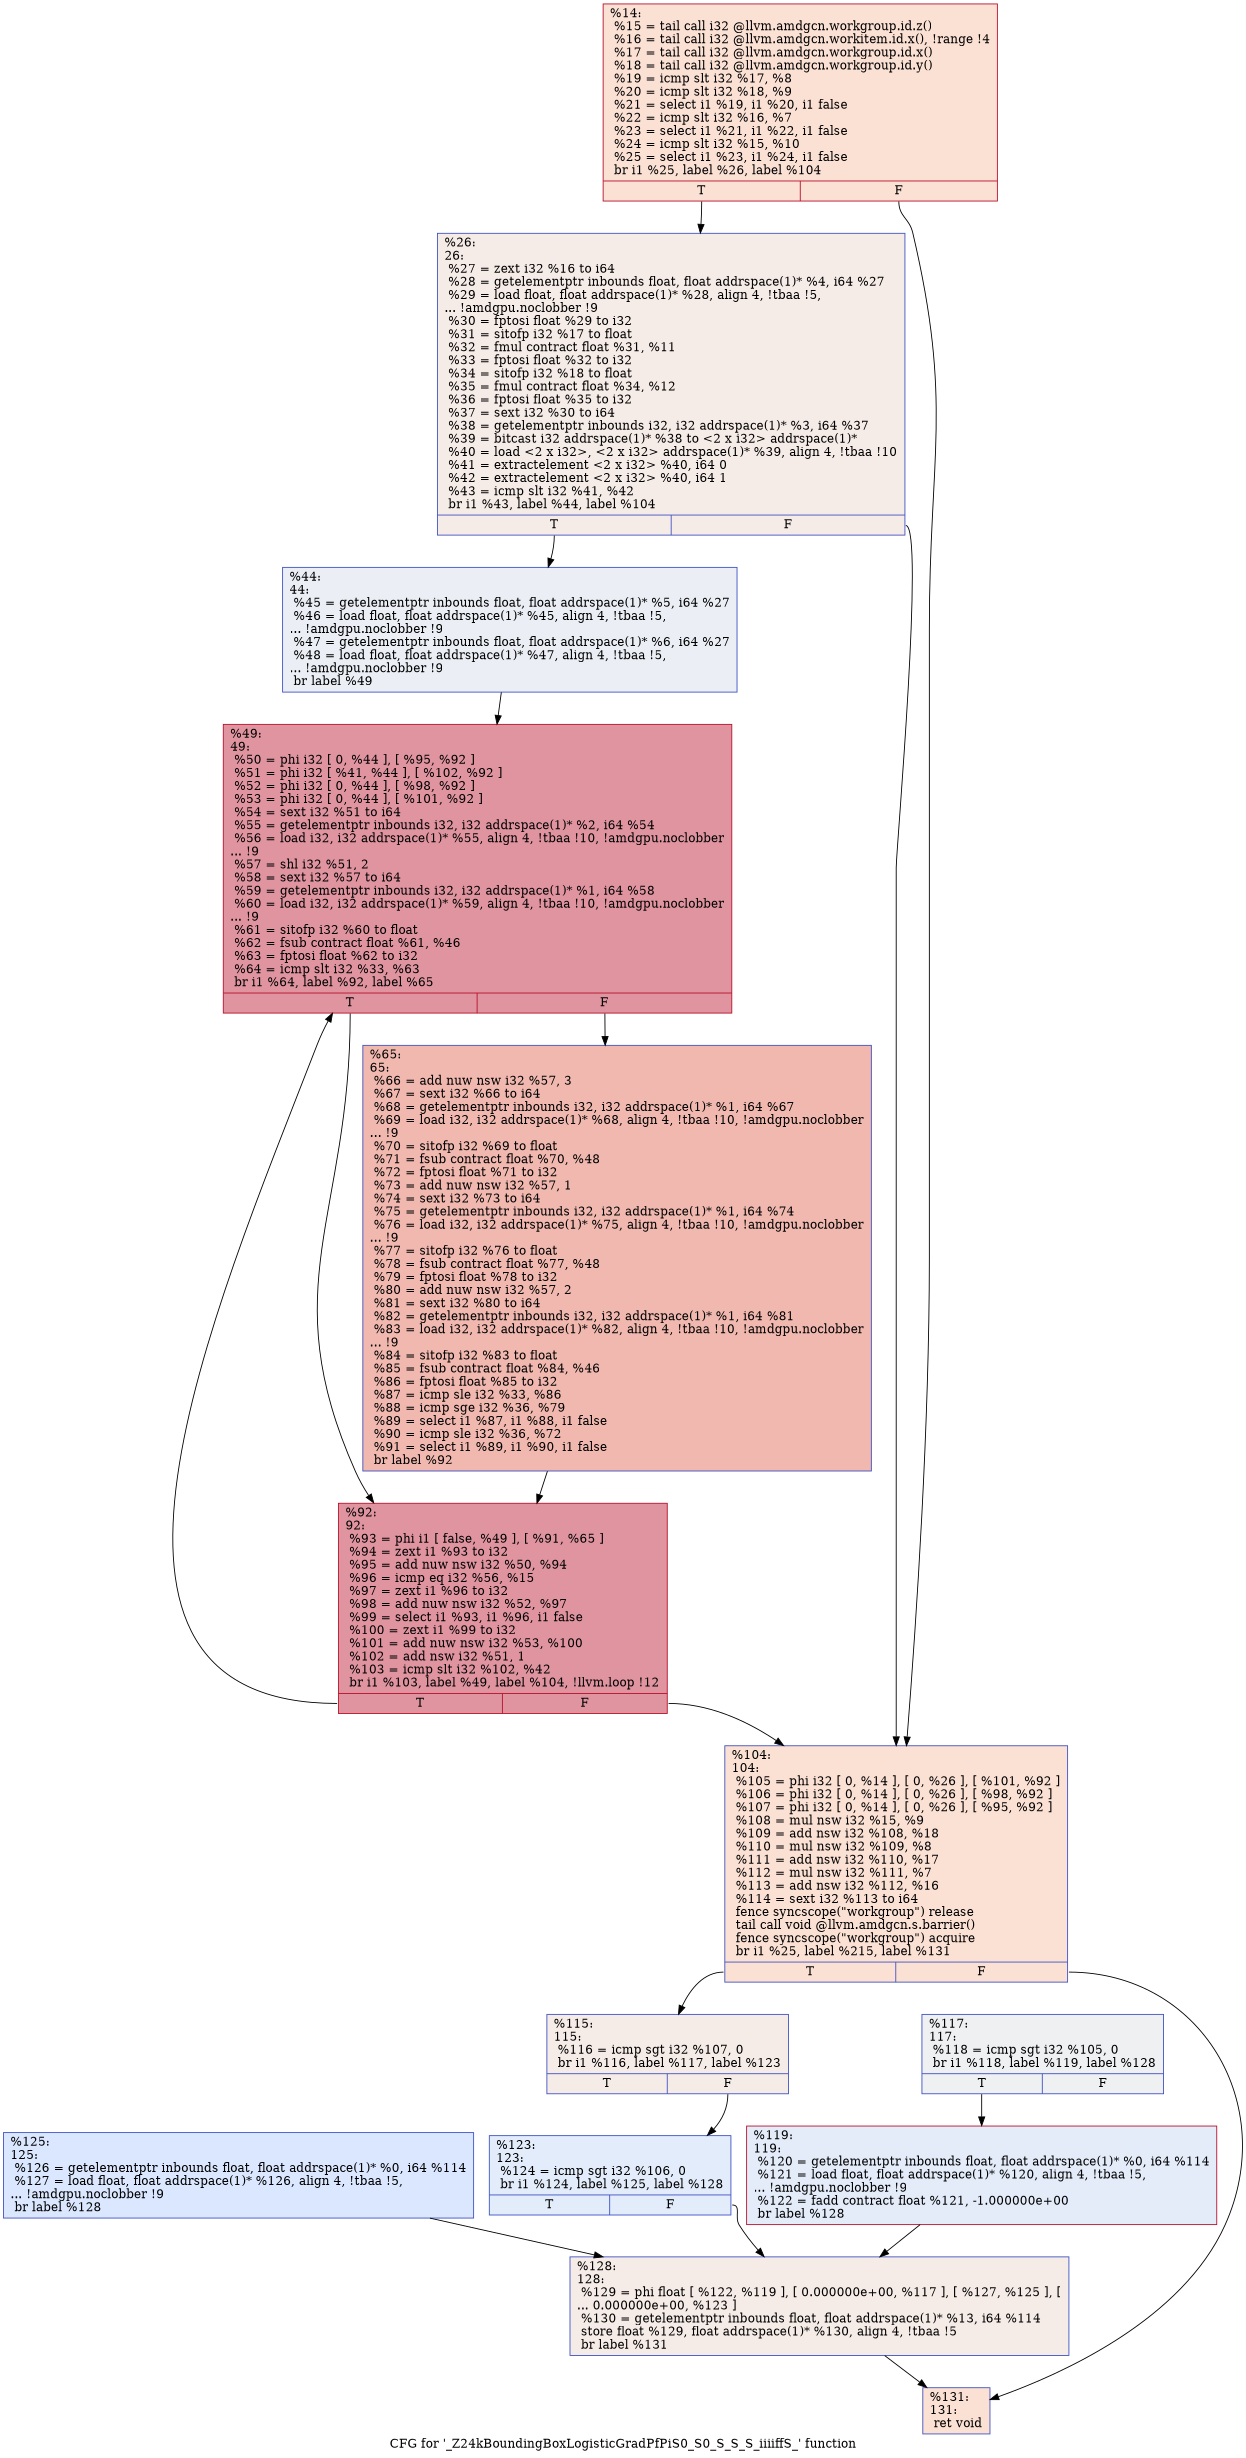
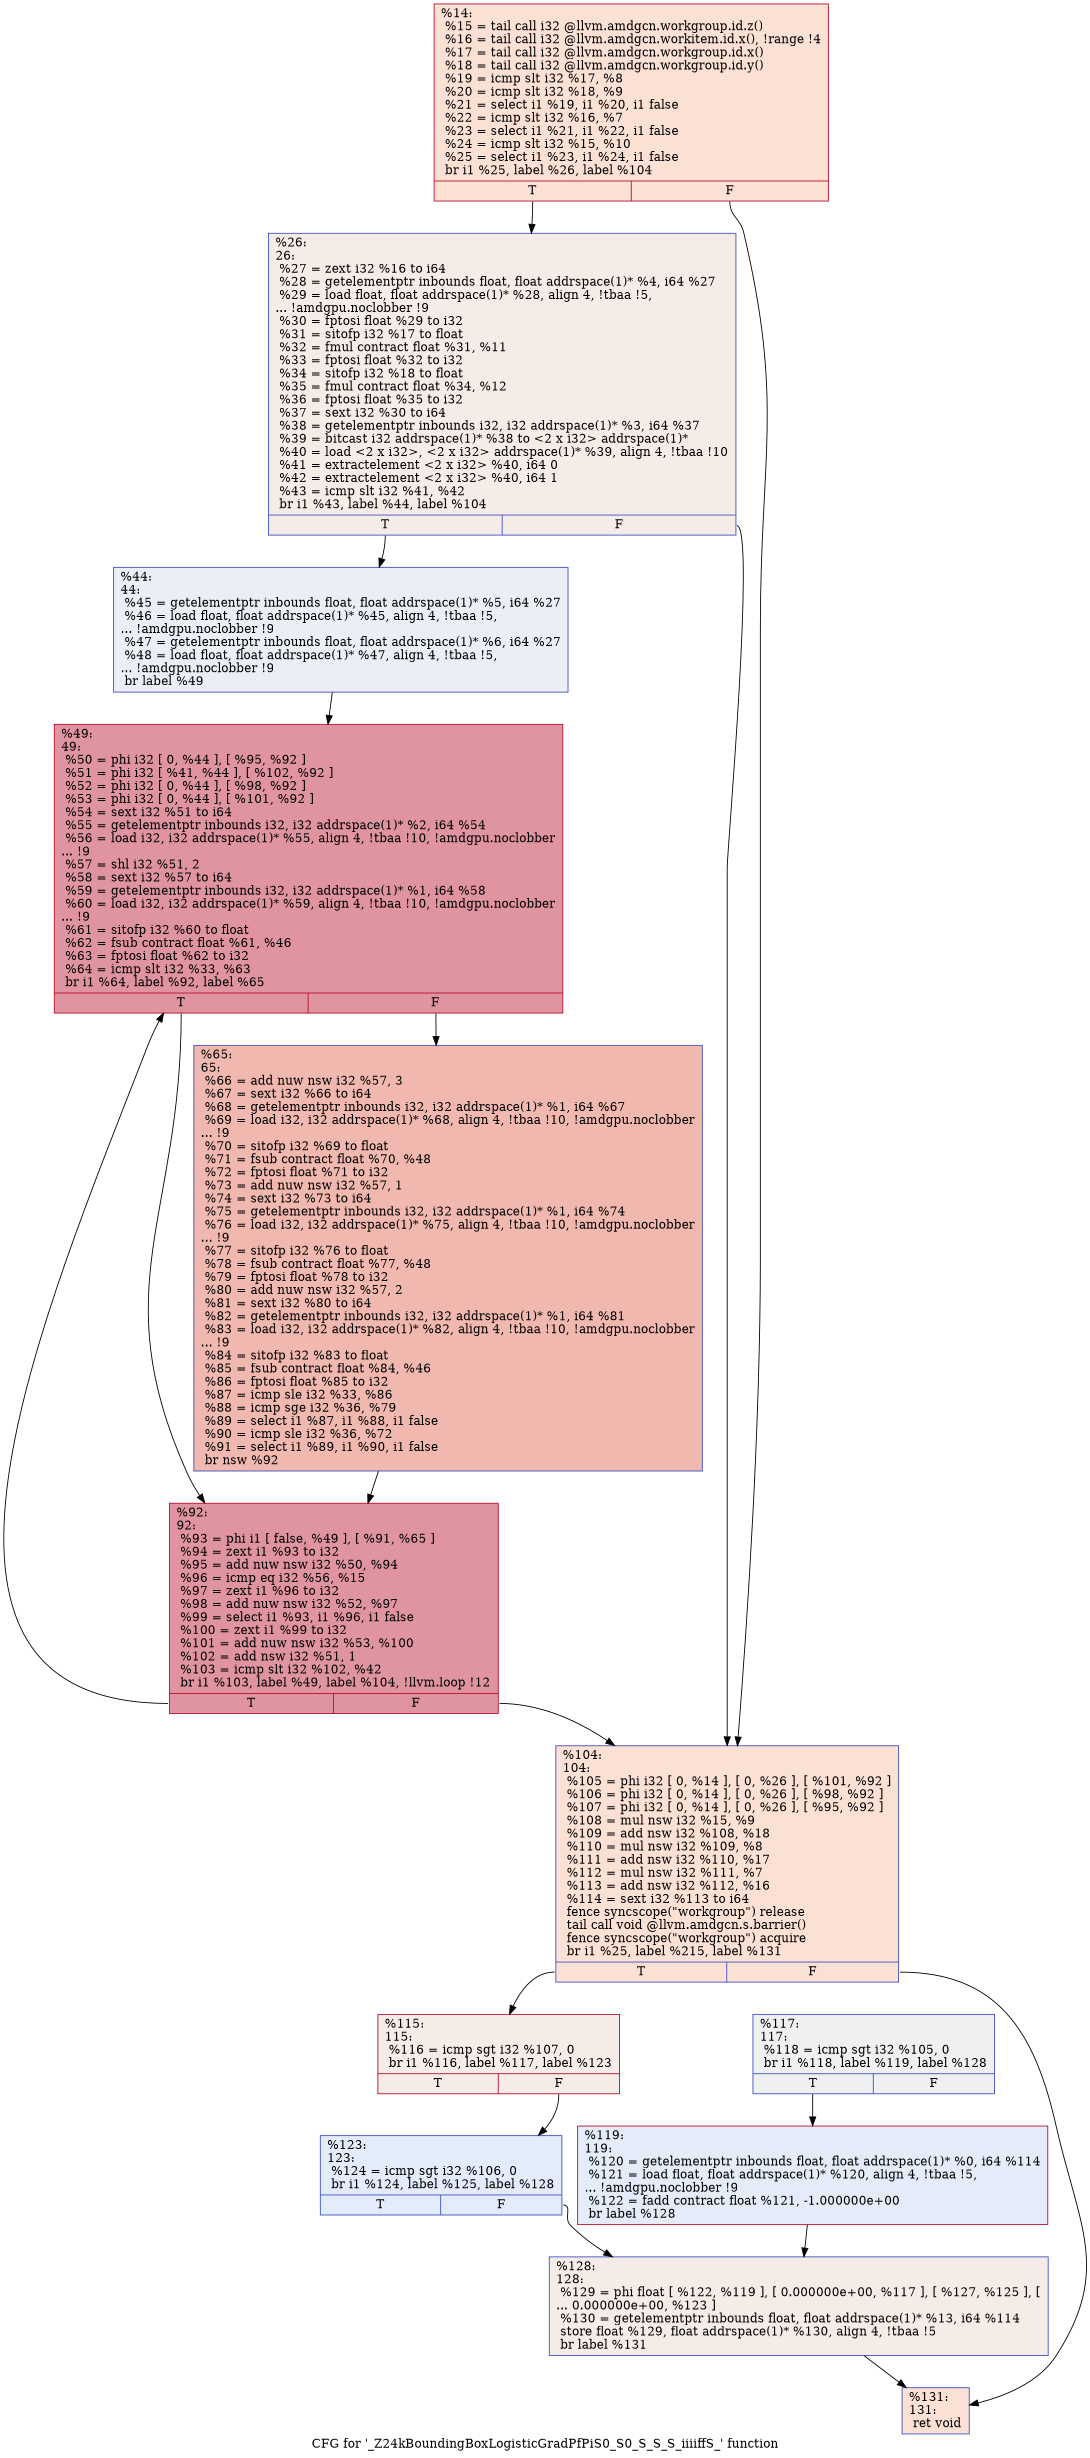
node "%65:": text "br label %92" -> "br nsw %92"
node "%115:": color #3d50c3ff -> #b70d28ff
node "%125:": removed
